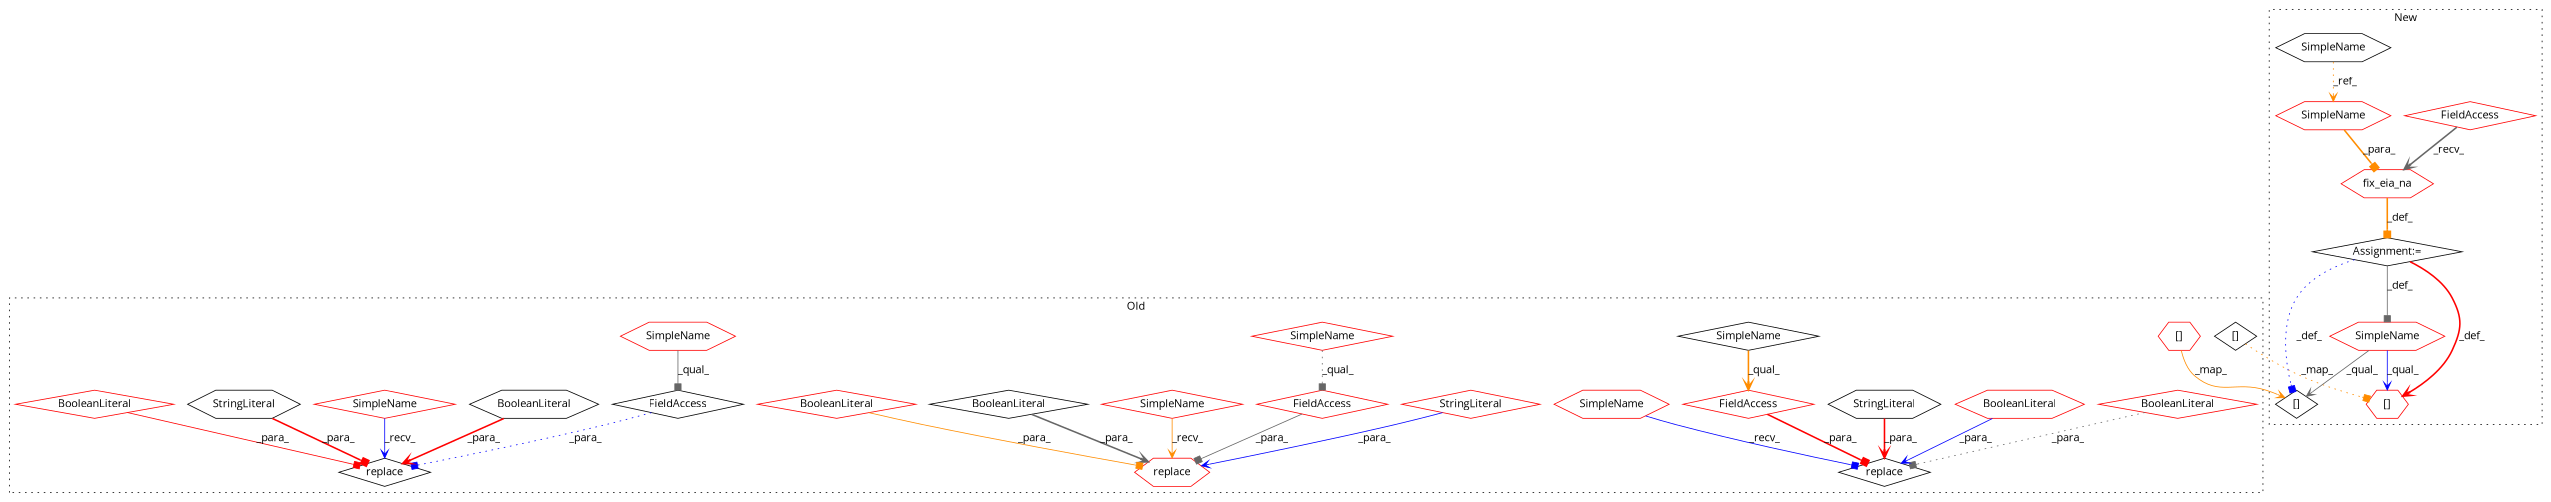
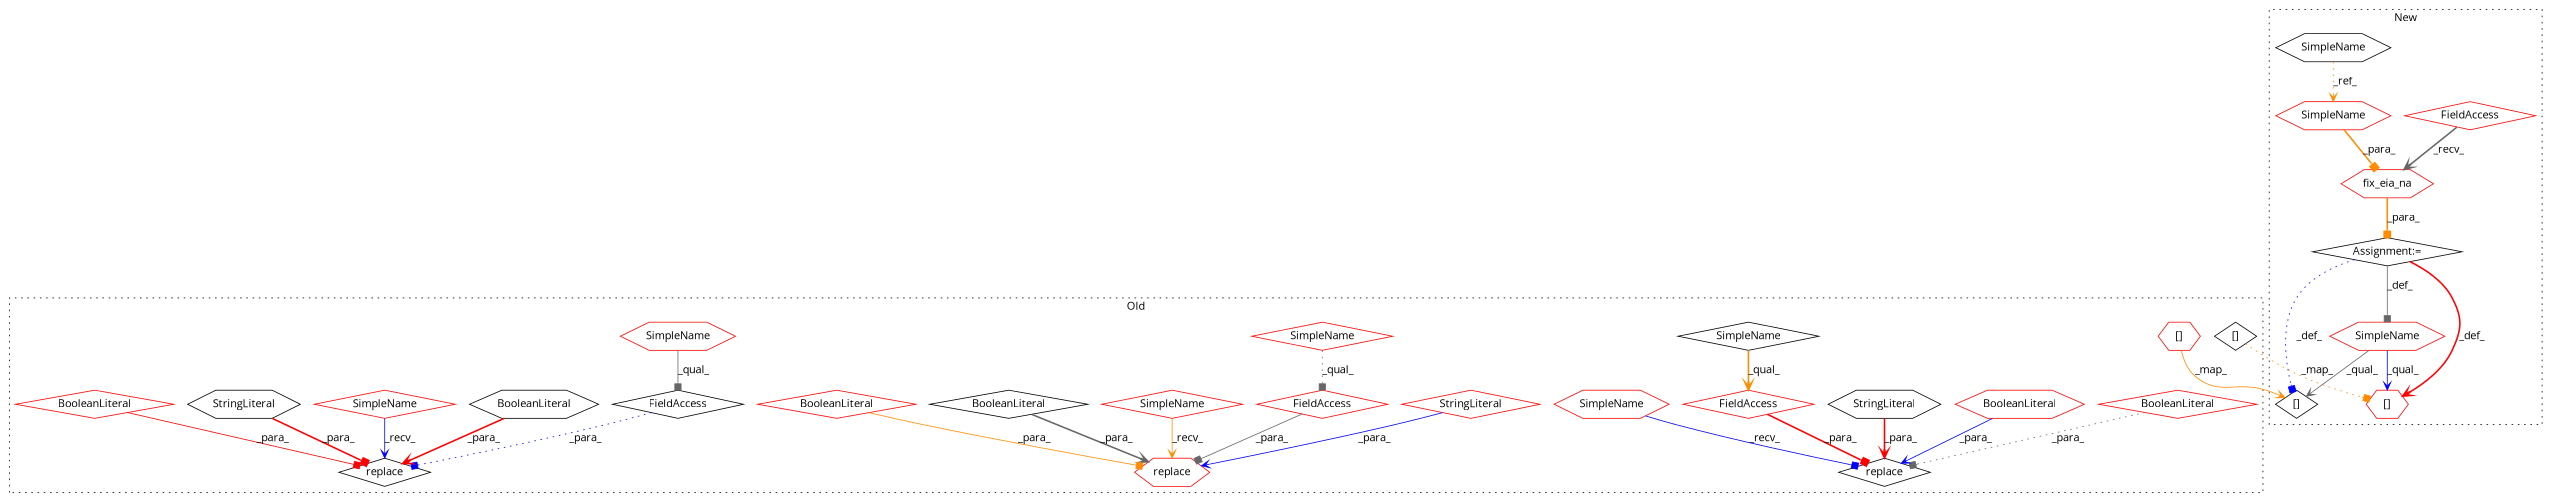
edge "fix_eia_na" -> "Assignment:=": label "_def_" -> "_para_"
